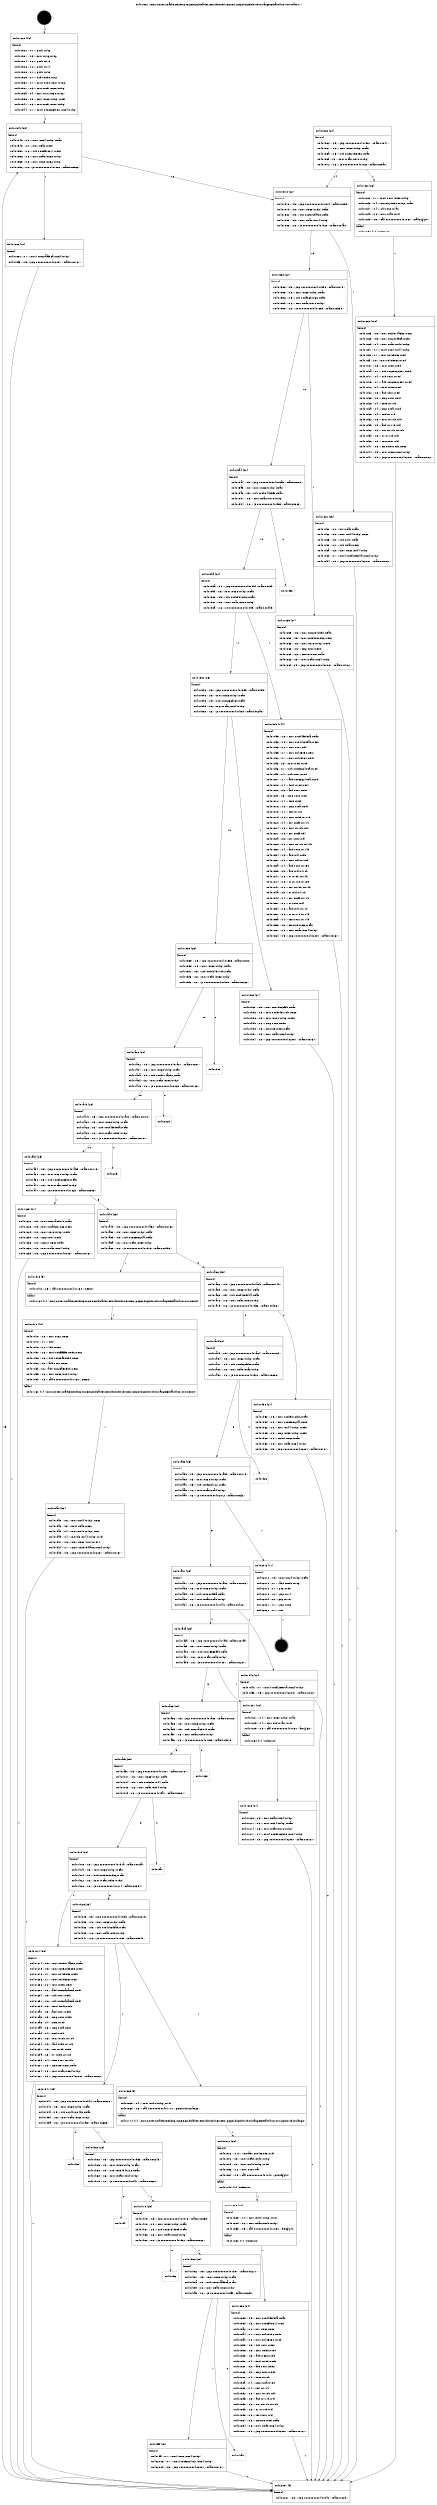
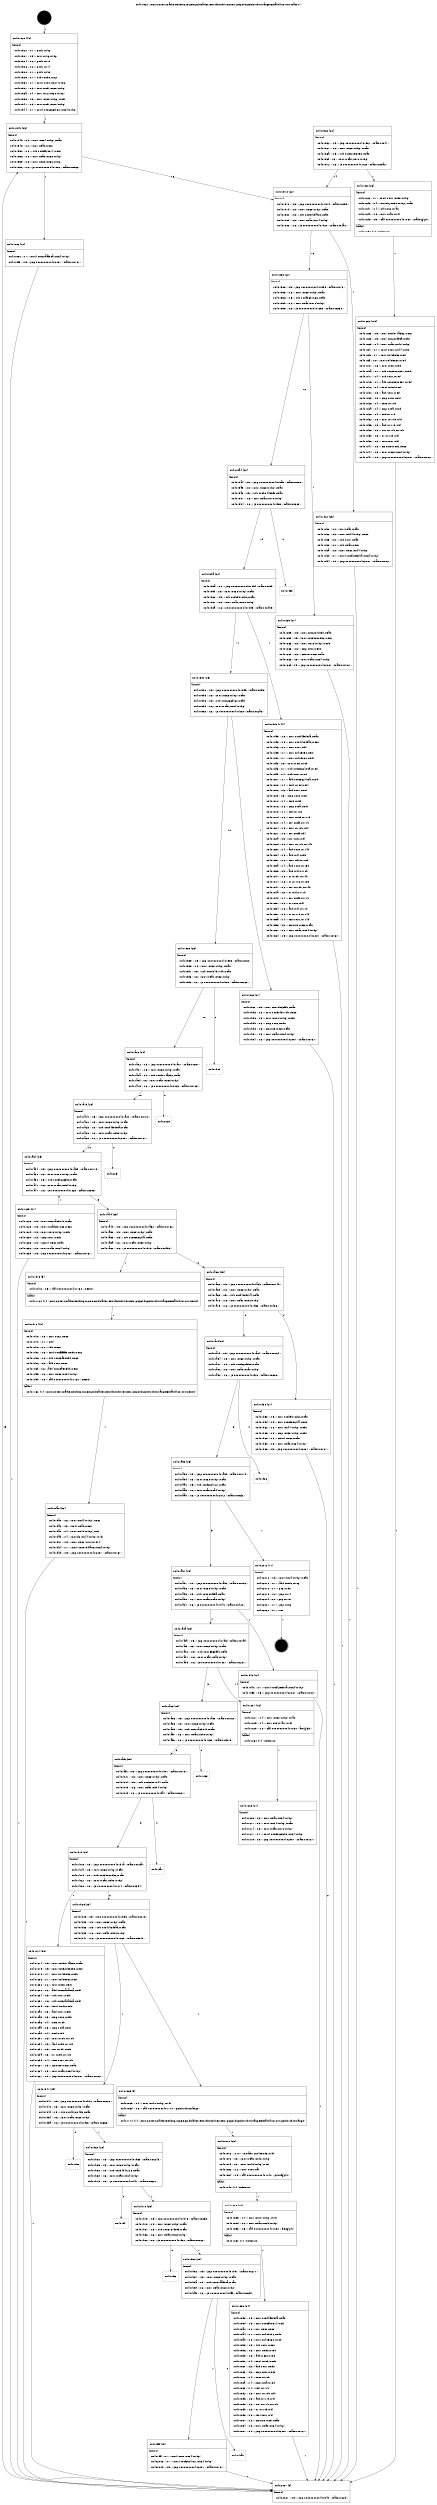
edge "0x401a34 [25]" -> "0x401c23 [27]": reversed
edge "0x401aca [25]" -> "0x401c01 [13]": label " 1" -> " 14"
edge "0x401c0e [21]" -> "0x402087 [5]": removed, label "1"
